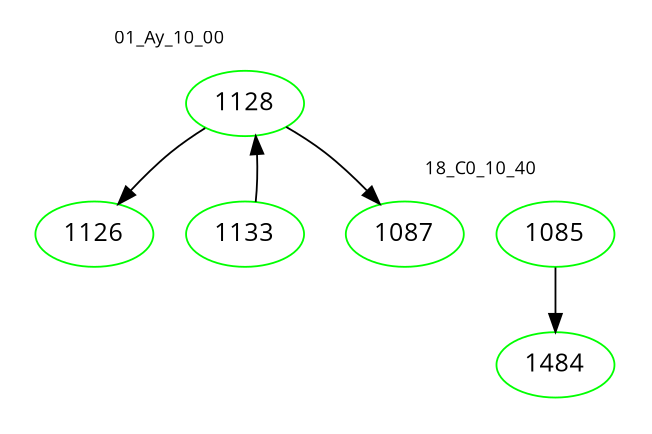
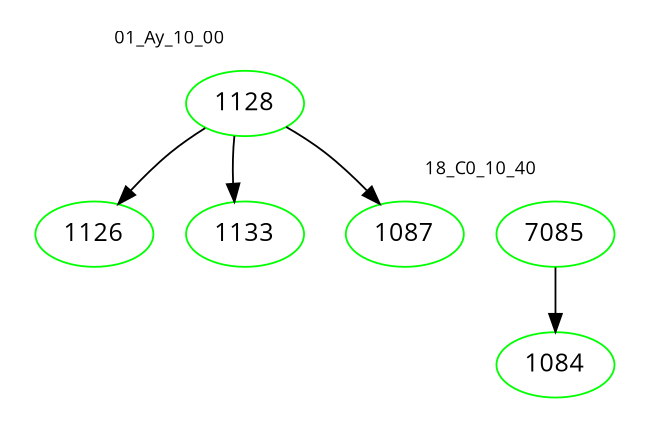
edge "1133" -> "1128": reversed
node "1085": label "1085" -> "7085"
node "1484": label "1484" -> "1084"
